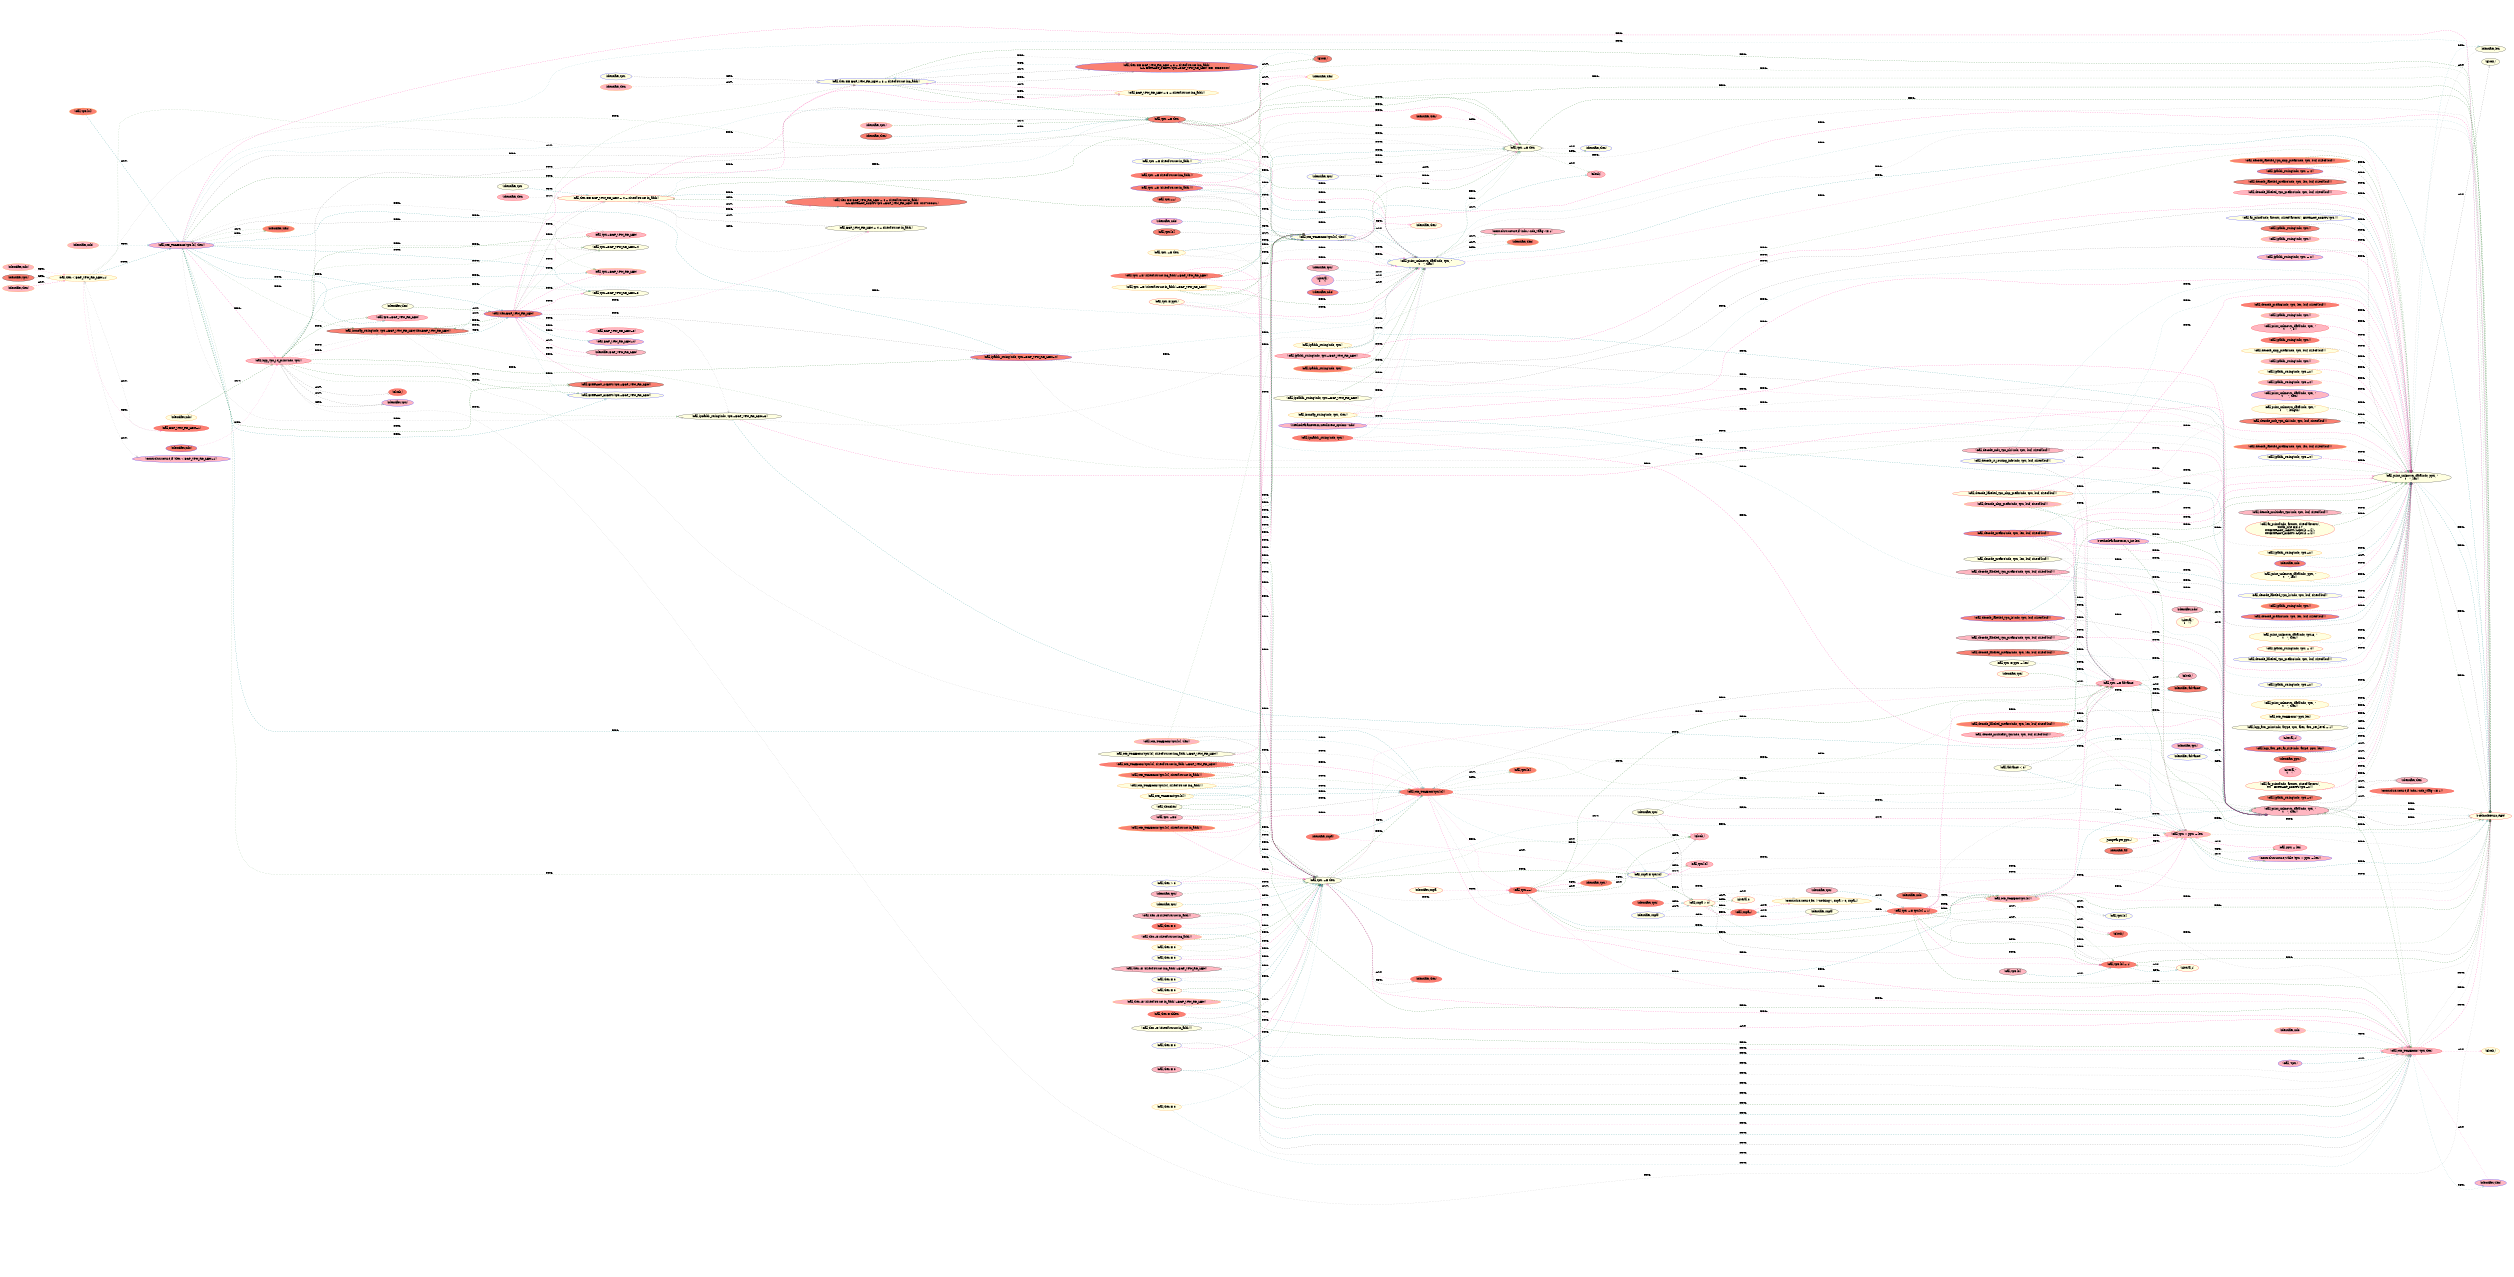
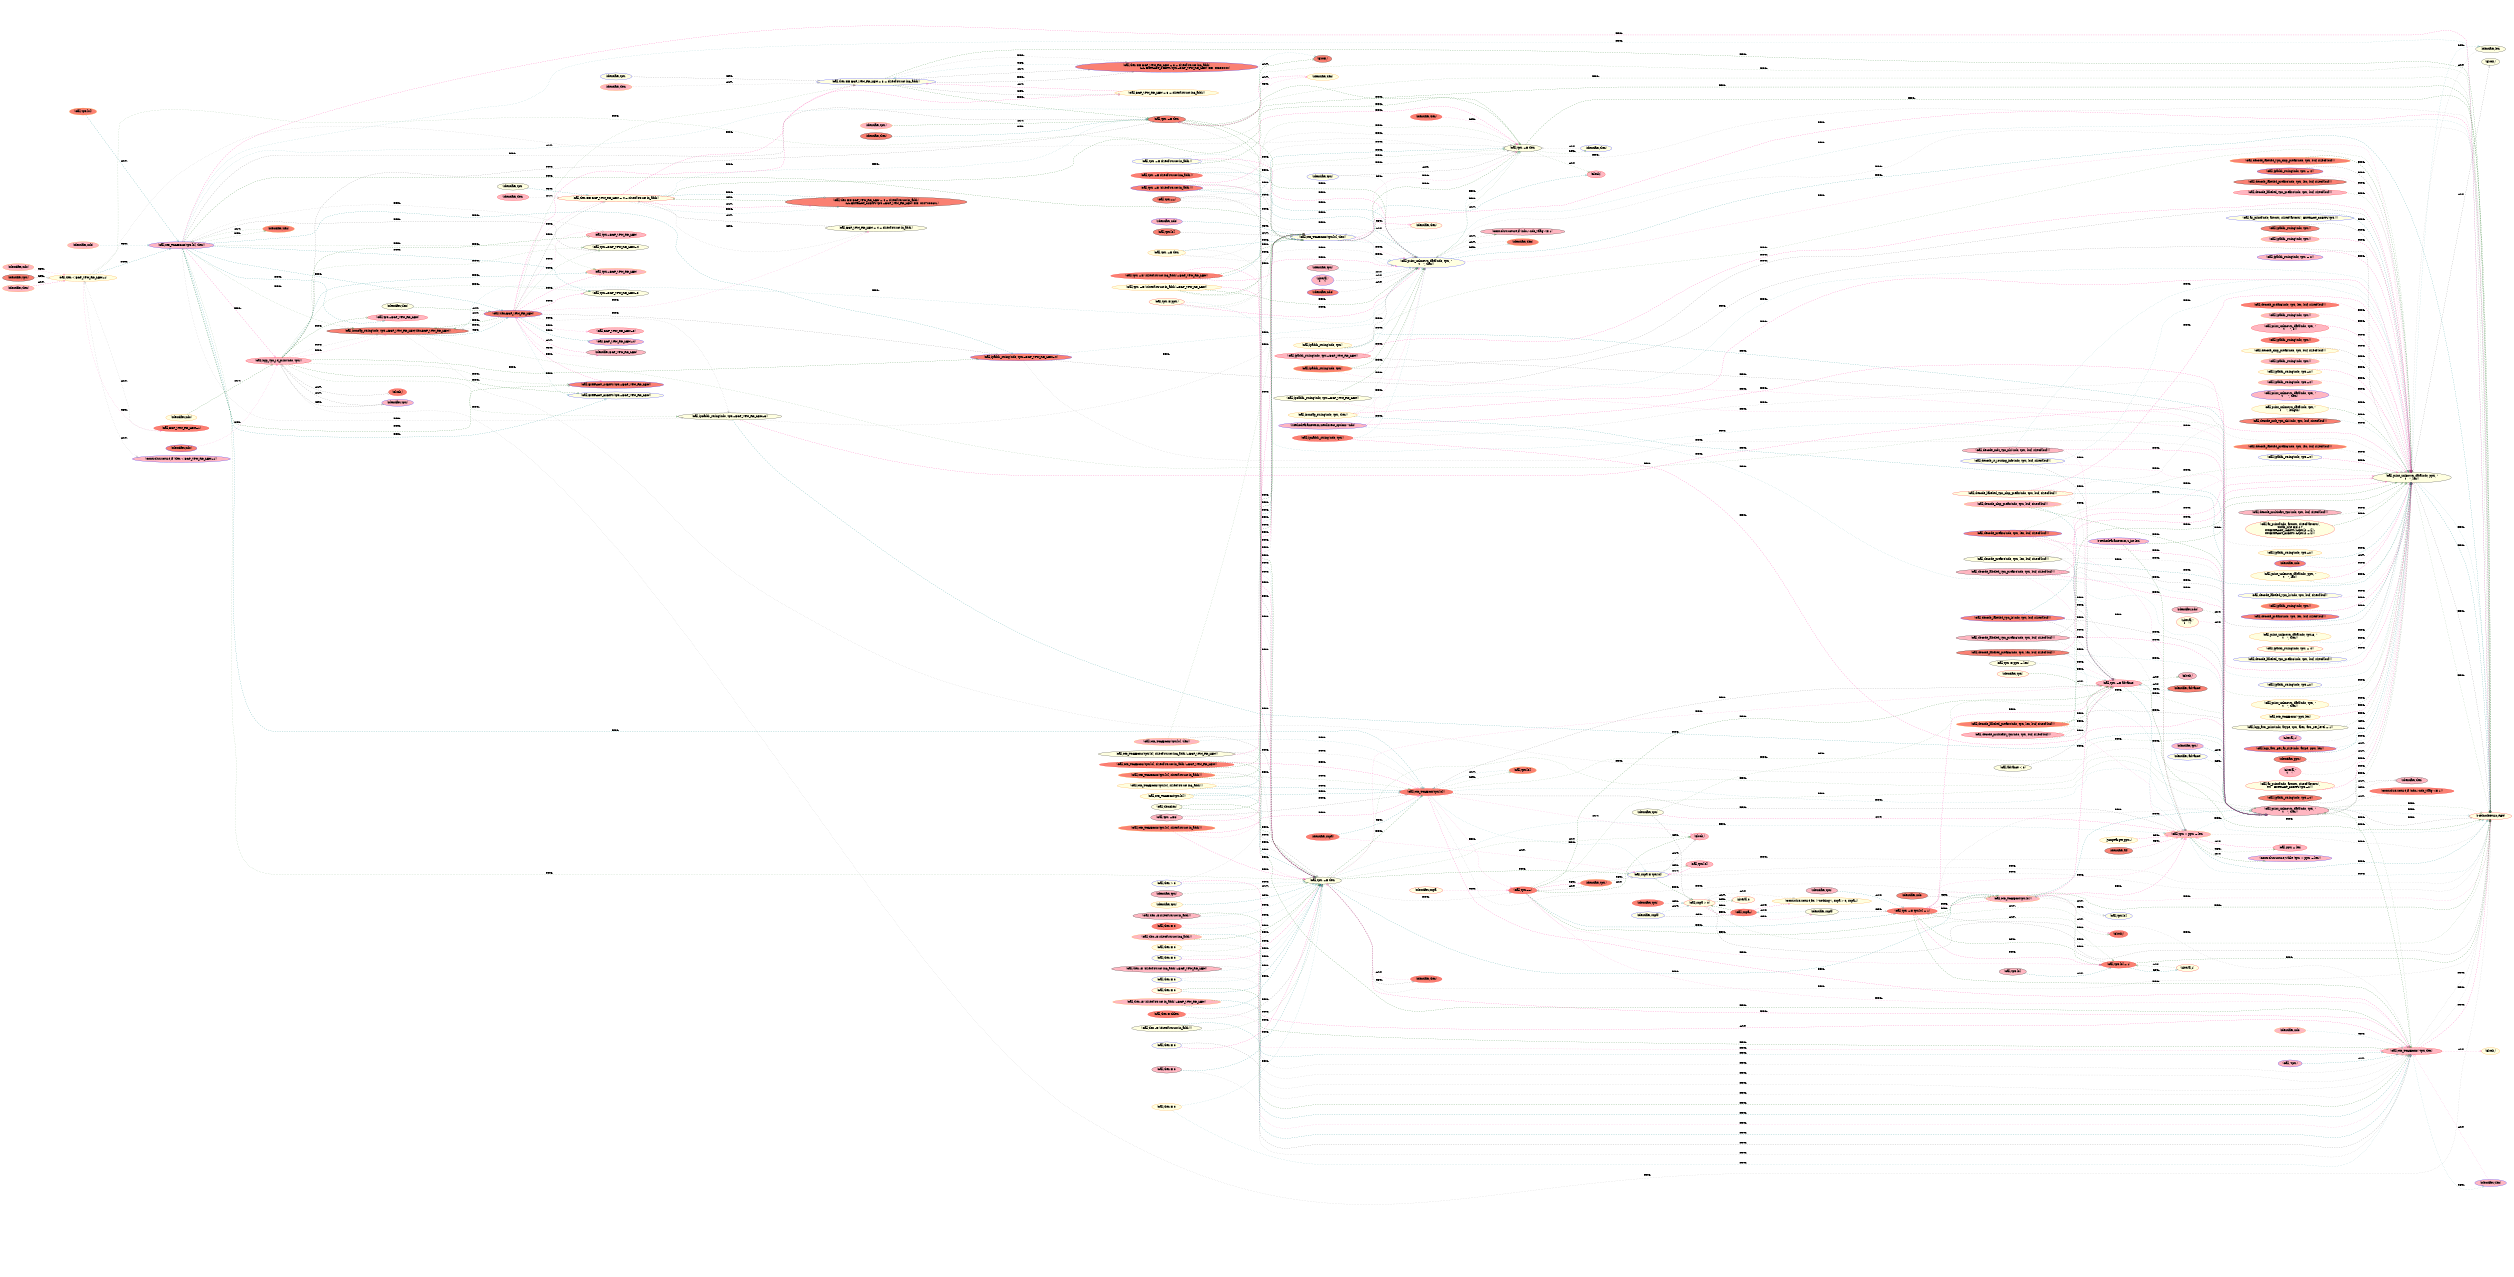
node "(Call,EXTRACT_24BITS(tptr+BGP_VPN_RD_LEN))": color black -> blue
edge "(Call,advance < 0)" -> "(Call,tptr < pptr + len)": now "(Call,tptr += advance)" -> "(Call,tptr < pptr + len)"
